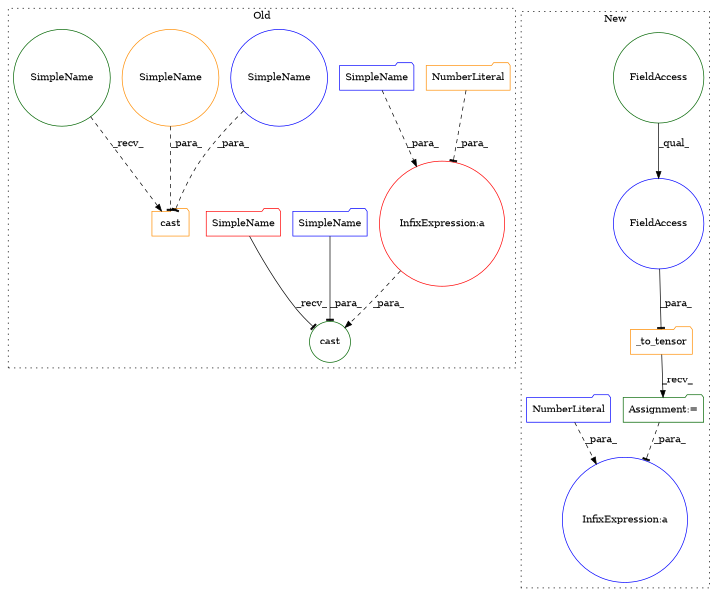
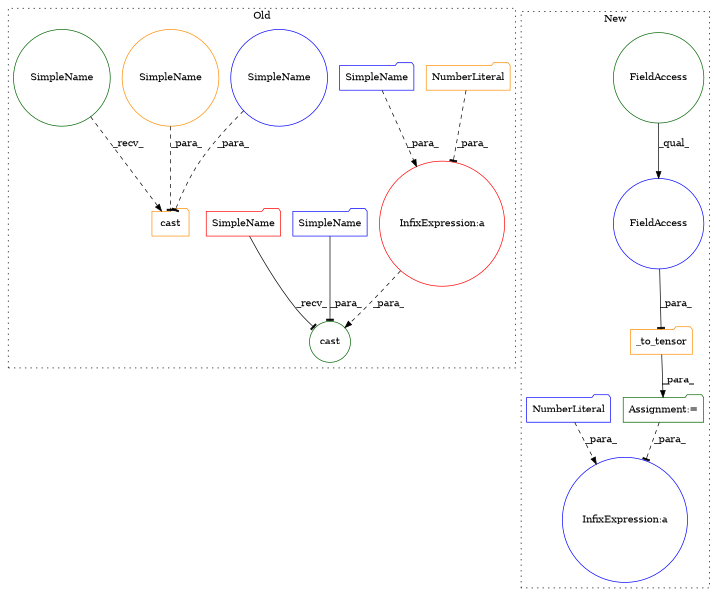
edge "_to_tensor" -> "Assignment:=": label "_recv_" -> "_para_"
